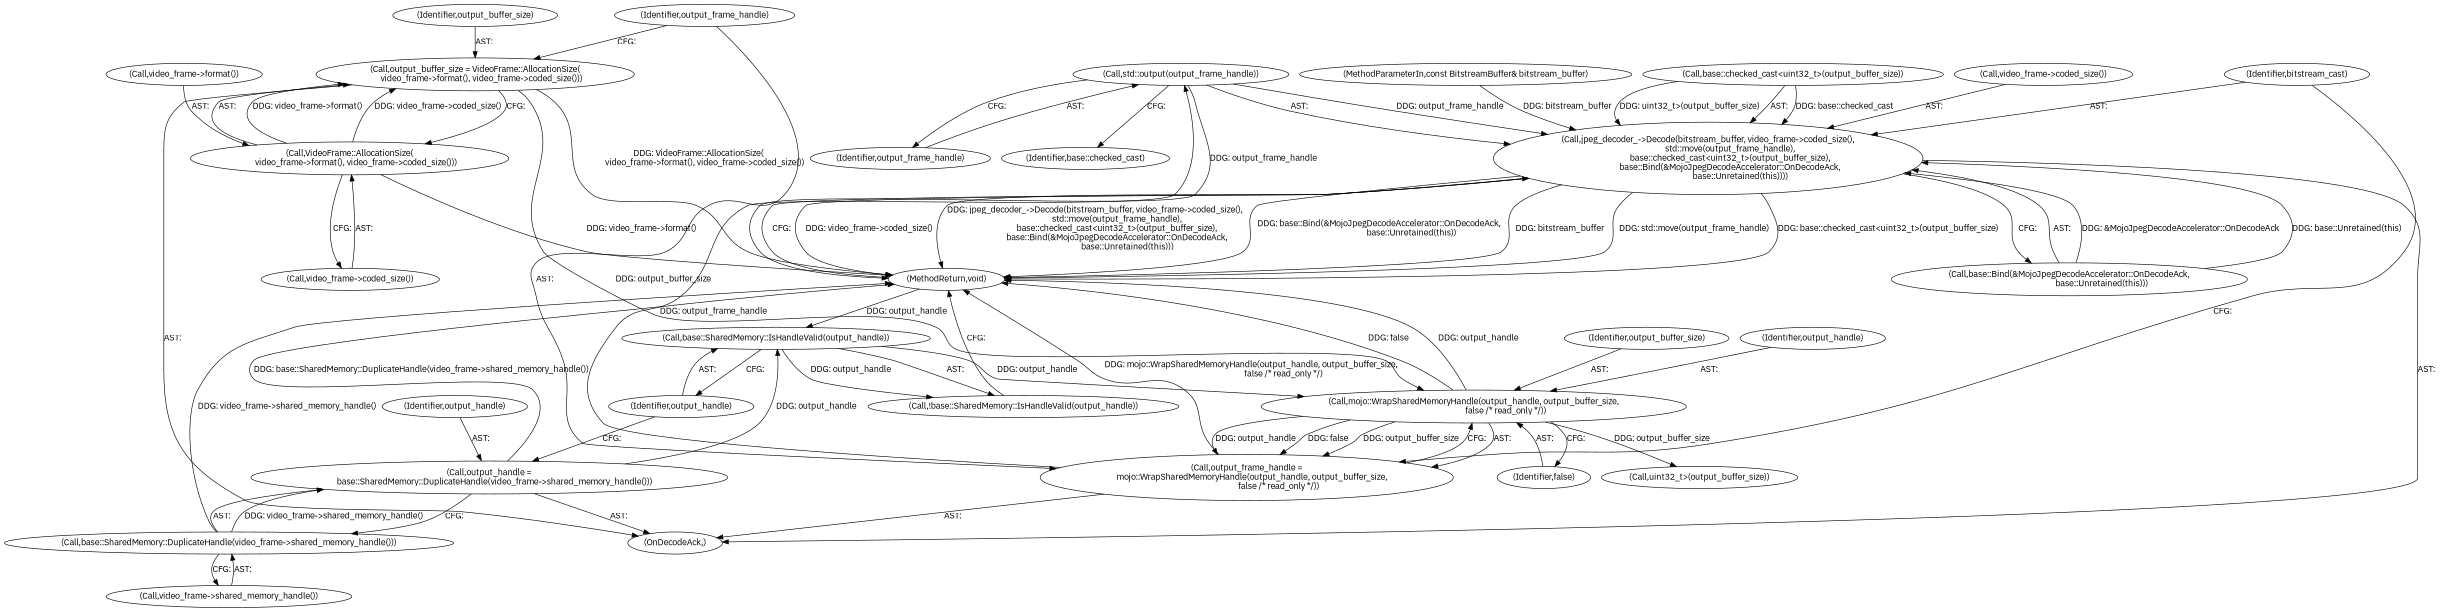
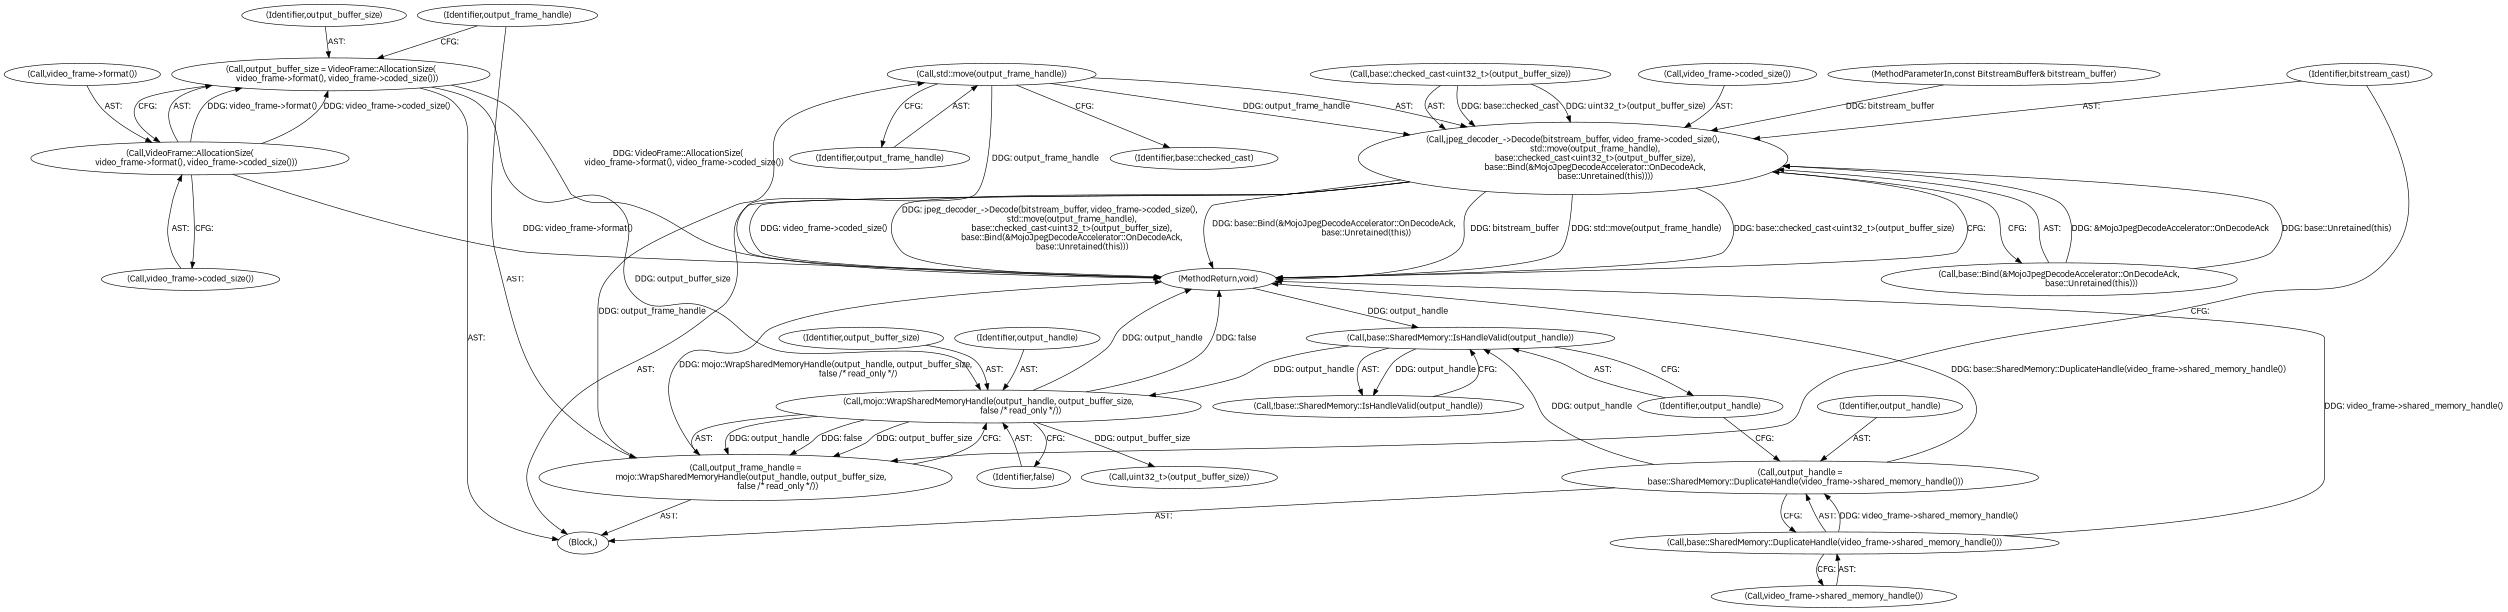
node "(Call,std::output(output_frame_handle))": label "(Call,std::output(output_frame_handle))" -> "(Call,std::move(output_frame_handle))"
edge "(Call,!base::SharedMemory::IsHandleValid(output_handle))" -> "(MethodReturn,void)": now "(Call,!base::SharedMemory::IsHandleValid(output_handle))" -> "(Call,base::SharedMemory::IsHandleValid(output_handle))"
node "(OnDecodeAck,)": label "(OnDecodeAck,)" -> "(Block,)"
